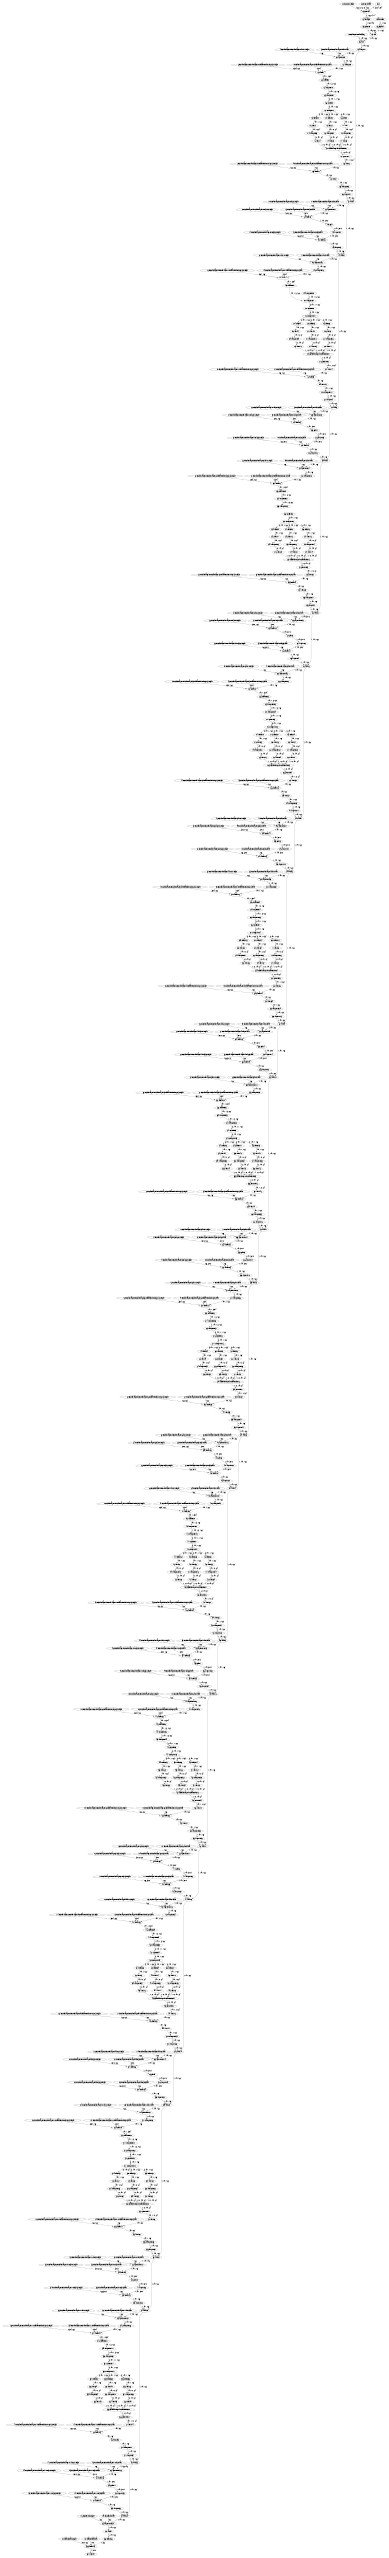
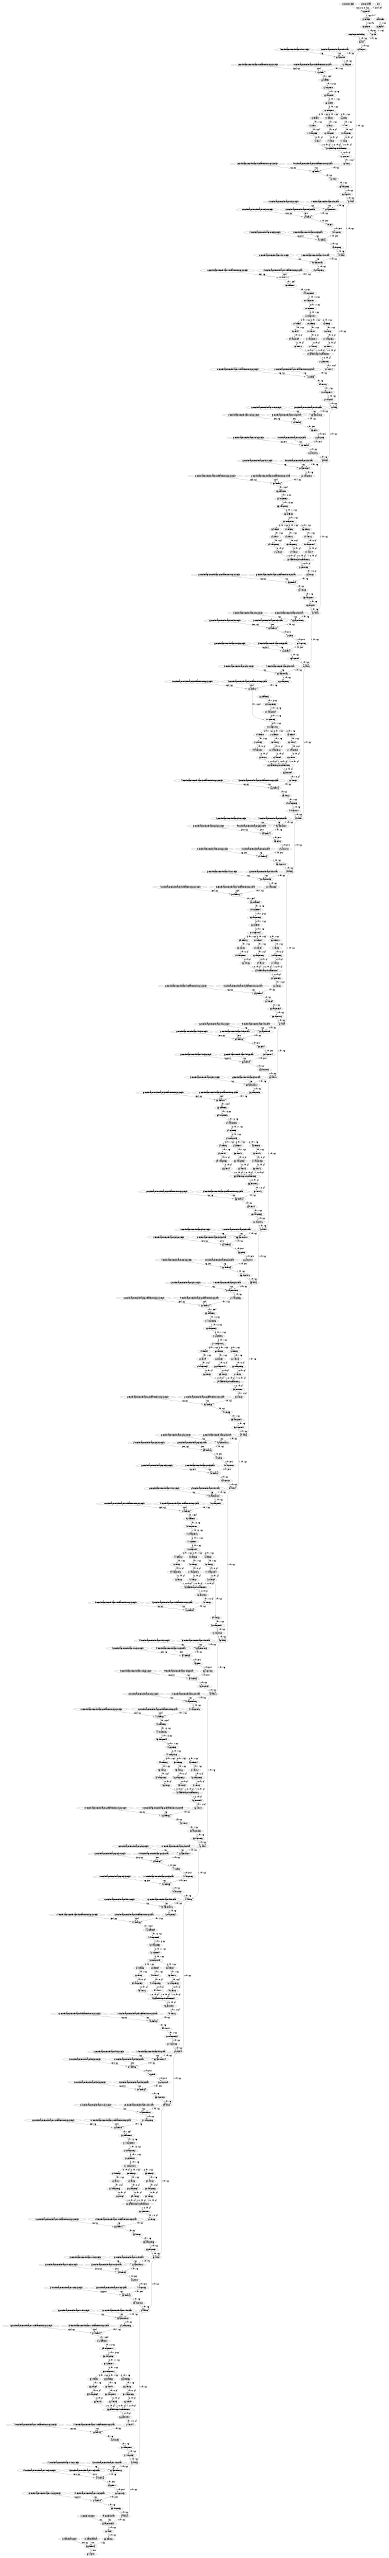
edge "198 unflatten_1" -> "200 transpose_7": now "198 unflatten_1" -> "199 unsqueeze_1"
edge "235 transpose_13" -> "236 squeeze_2": added, label "(3, 197, 1, 1, 768)"
edge "257 add_5" -> "258 layer_norm_5": label "(1, 197, 3072)" -> "(1, 197, 768)"
edge "267 linear_12" -> "268 unflatten_3": now "267 linear_12" -> "271 squeeze_3"
edge "428 linear_29" -> "429 view_63": now "422 view_59" -> "429 view_63"
edge "482 contiguous_9" -> "485 select_29": removed, label "(3, 197, 1, 768)"
edge "572 add_23" -> "573 layer_norm_23": label "(1, 768, 196)" -> "(1, 197, 768)"
